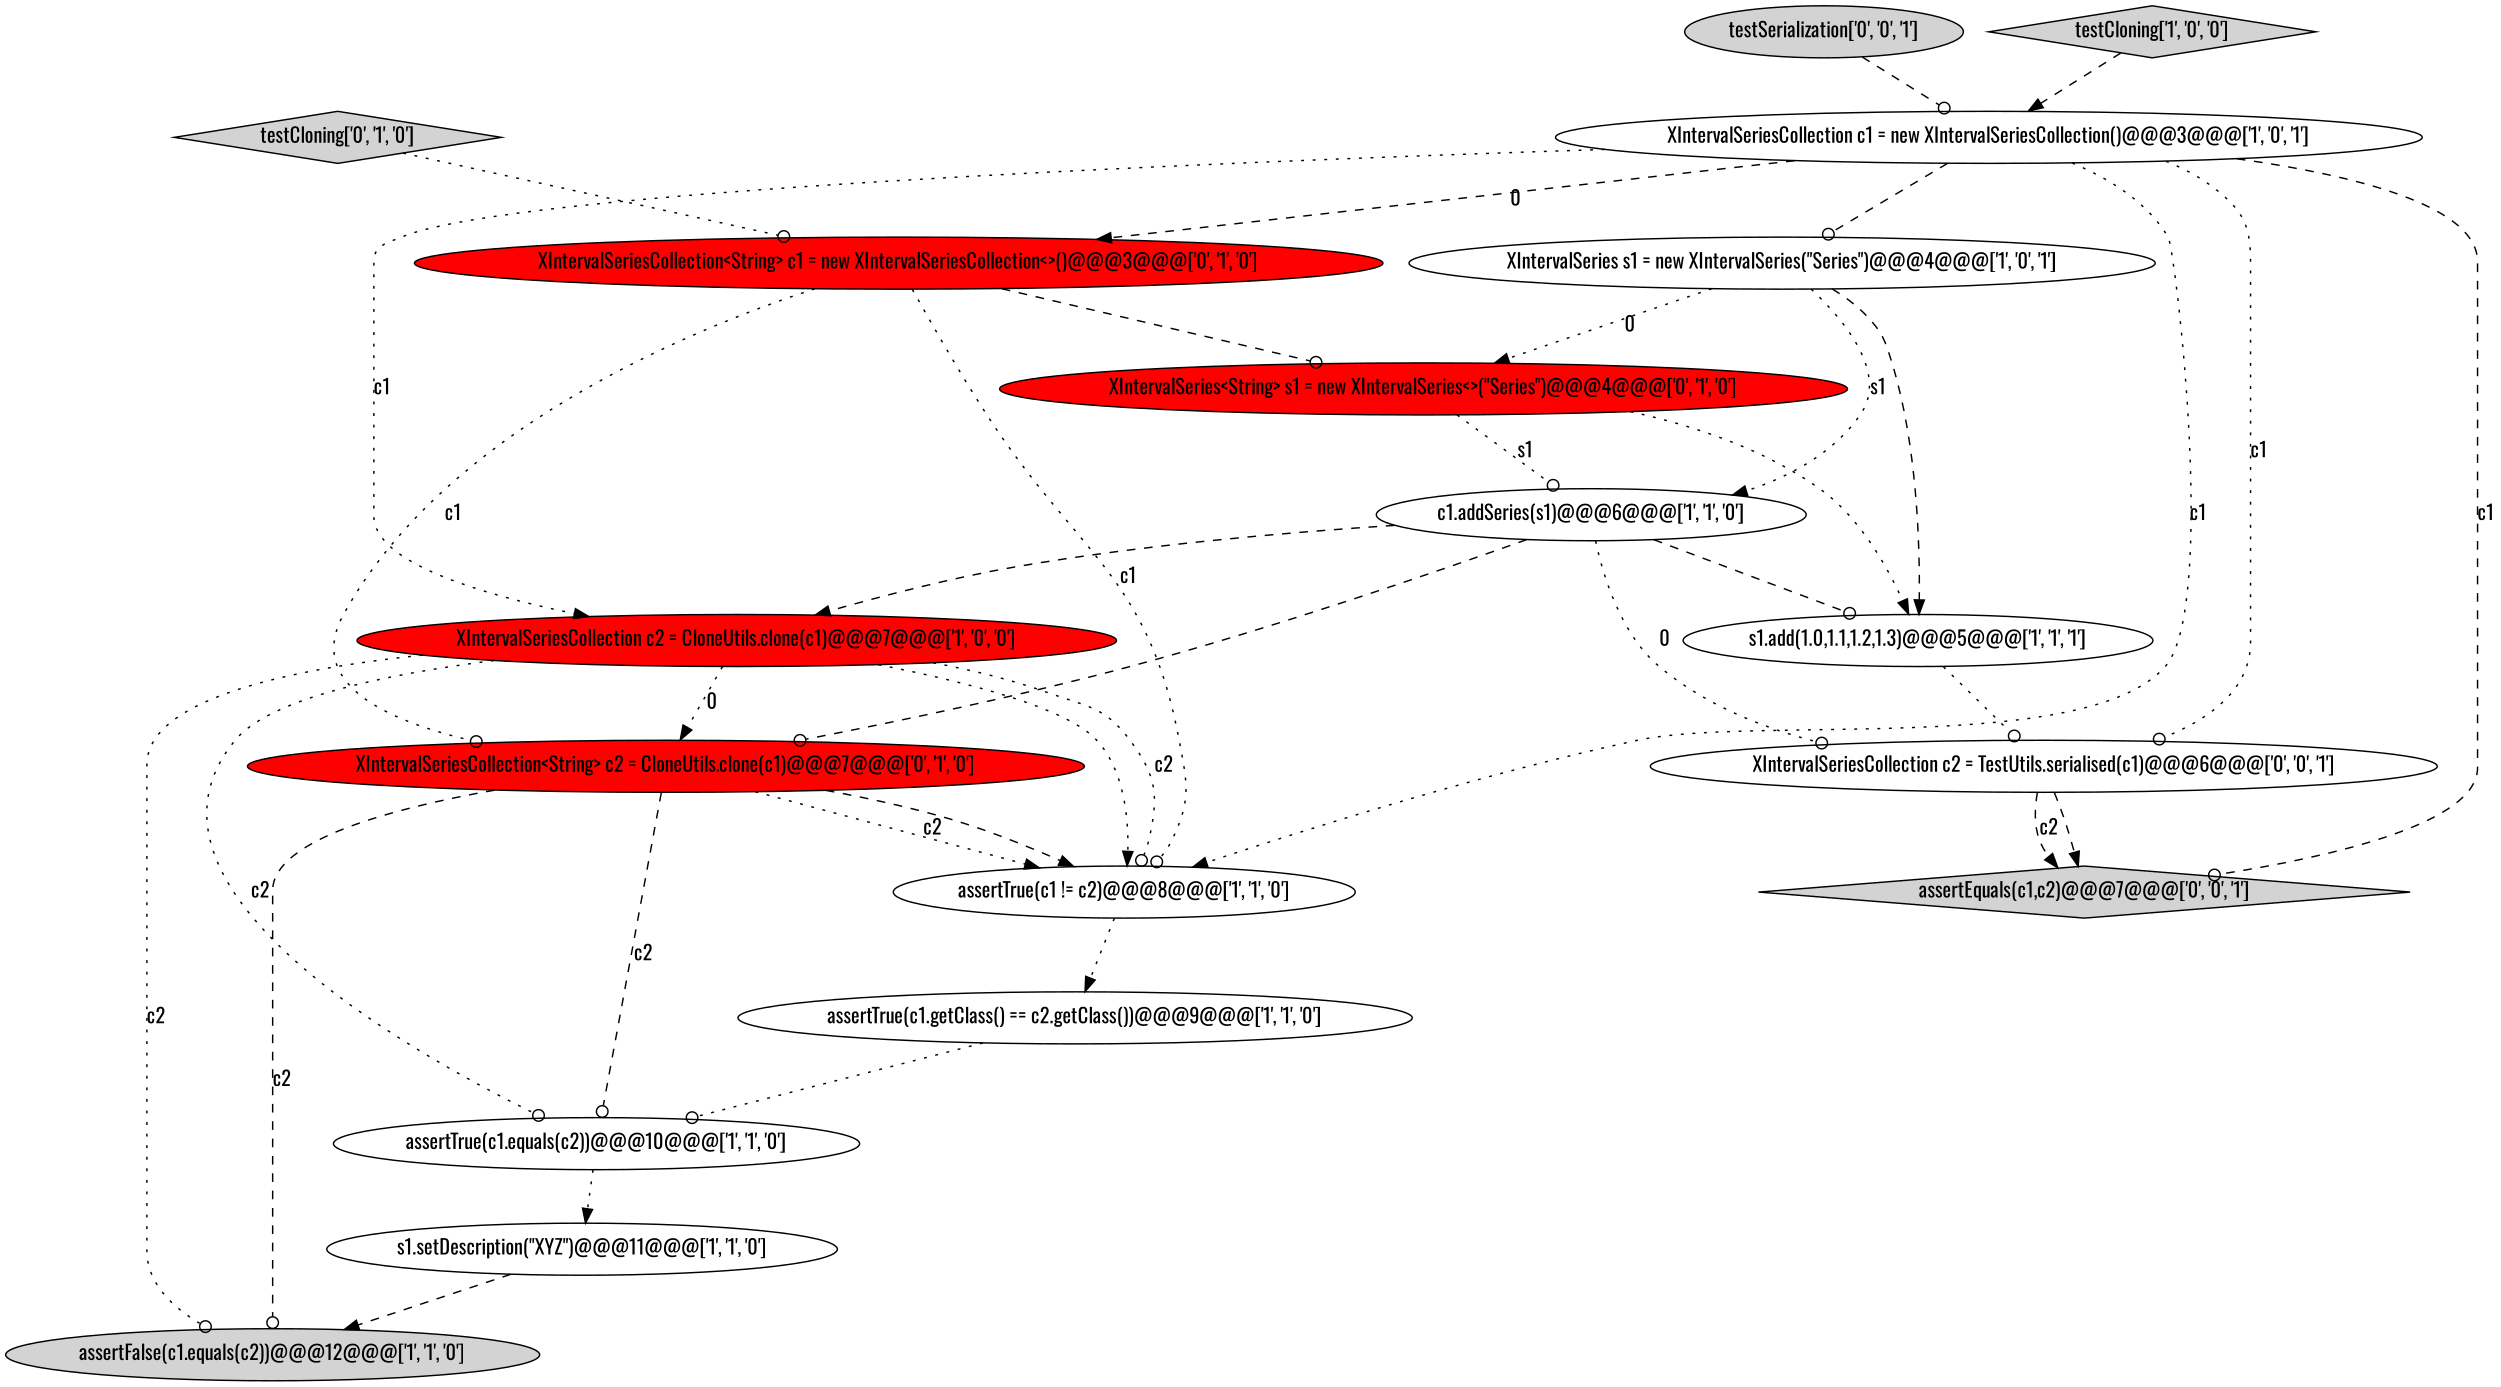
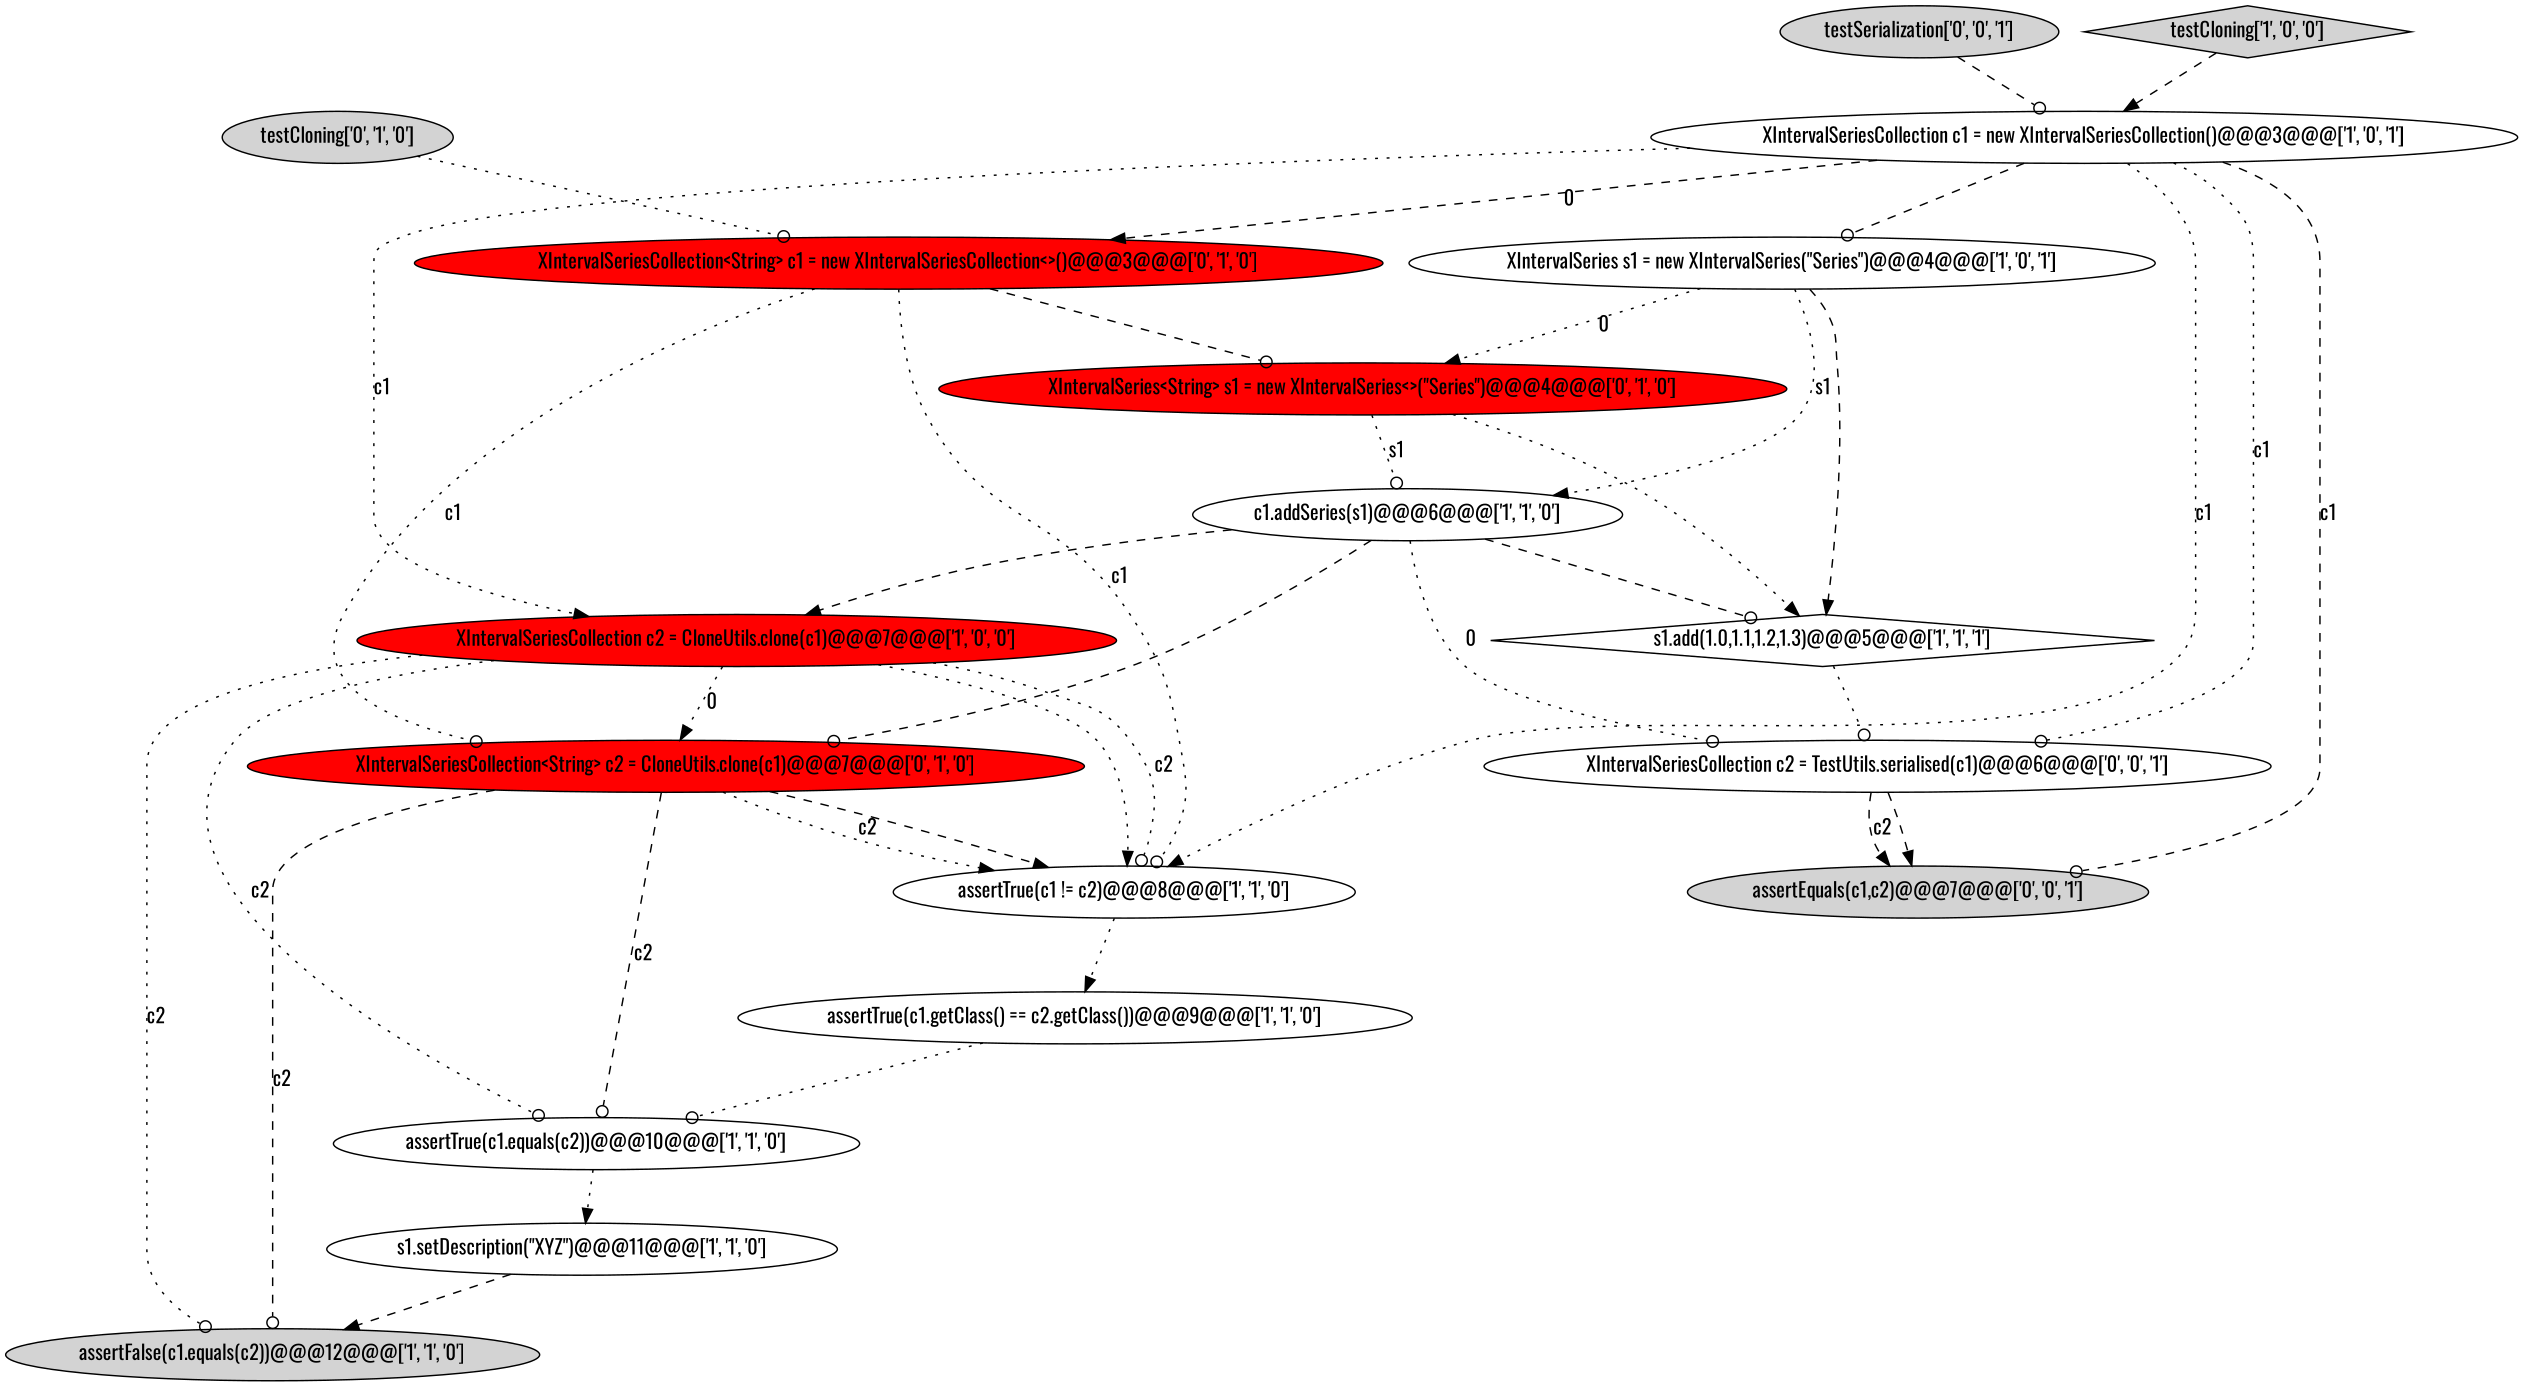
node "testCloning['0', '1', '0']": shape diamond -> ellipse
node "s1.add(1.0,1.1,1.2,1.3)@@@5@@@['1', '1', '1']": shape ellipse -> diamond
node "assertEquals(c1,c2)@@@7@@@['0', '0', '1']": shape diamond -> ellipse
